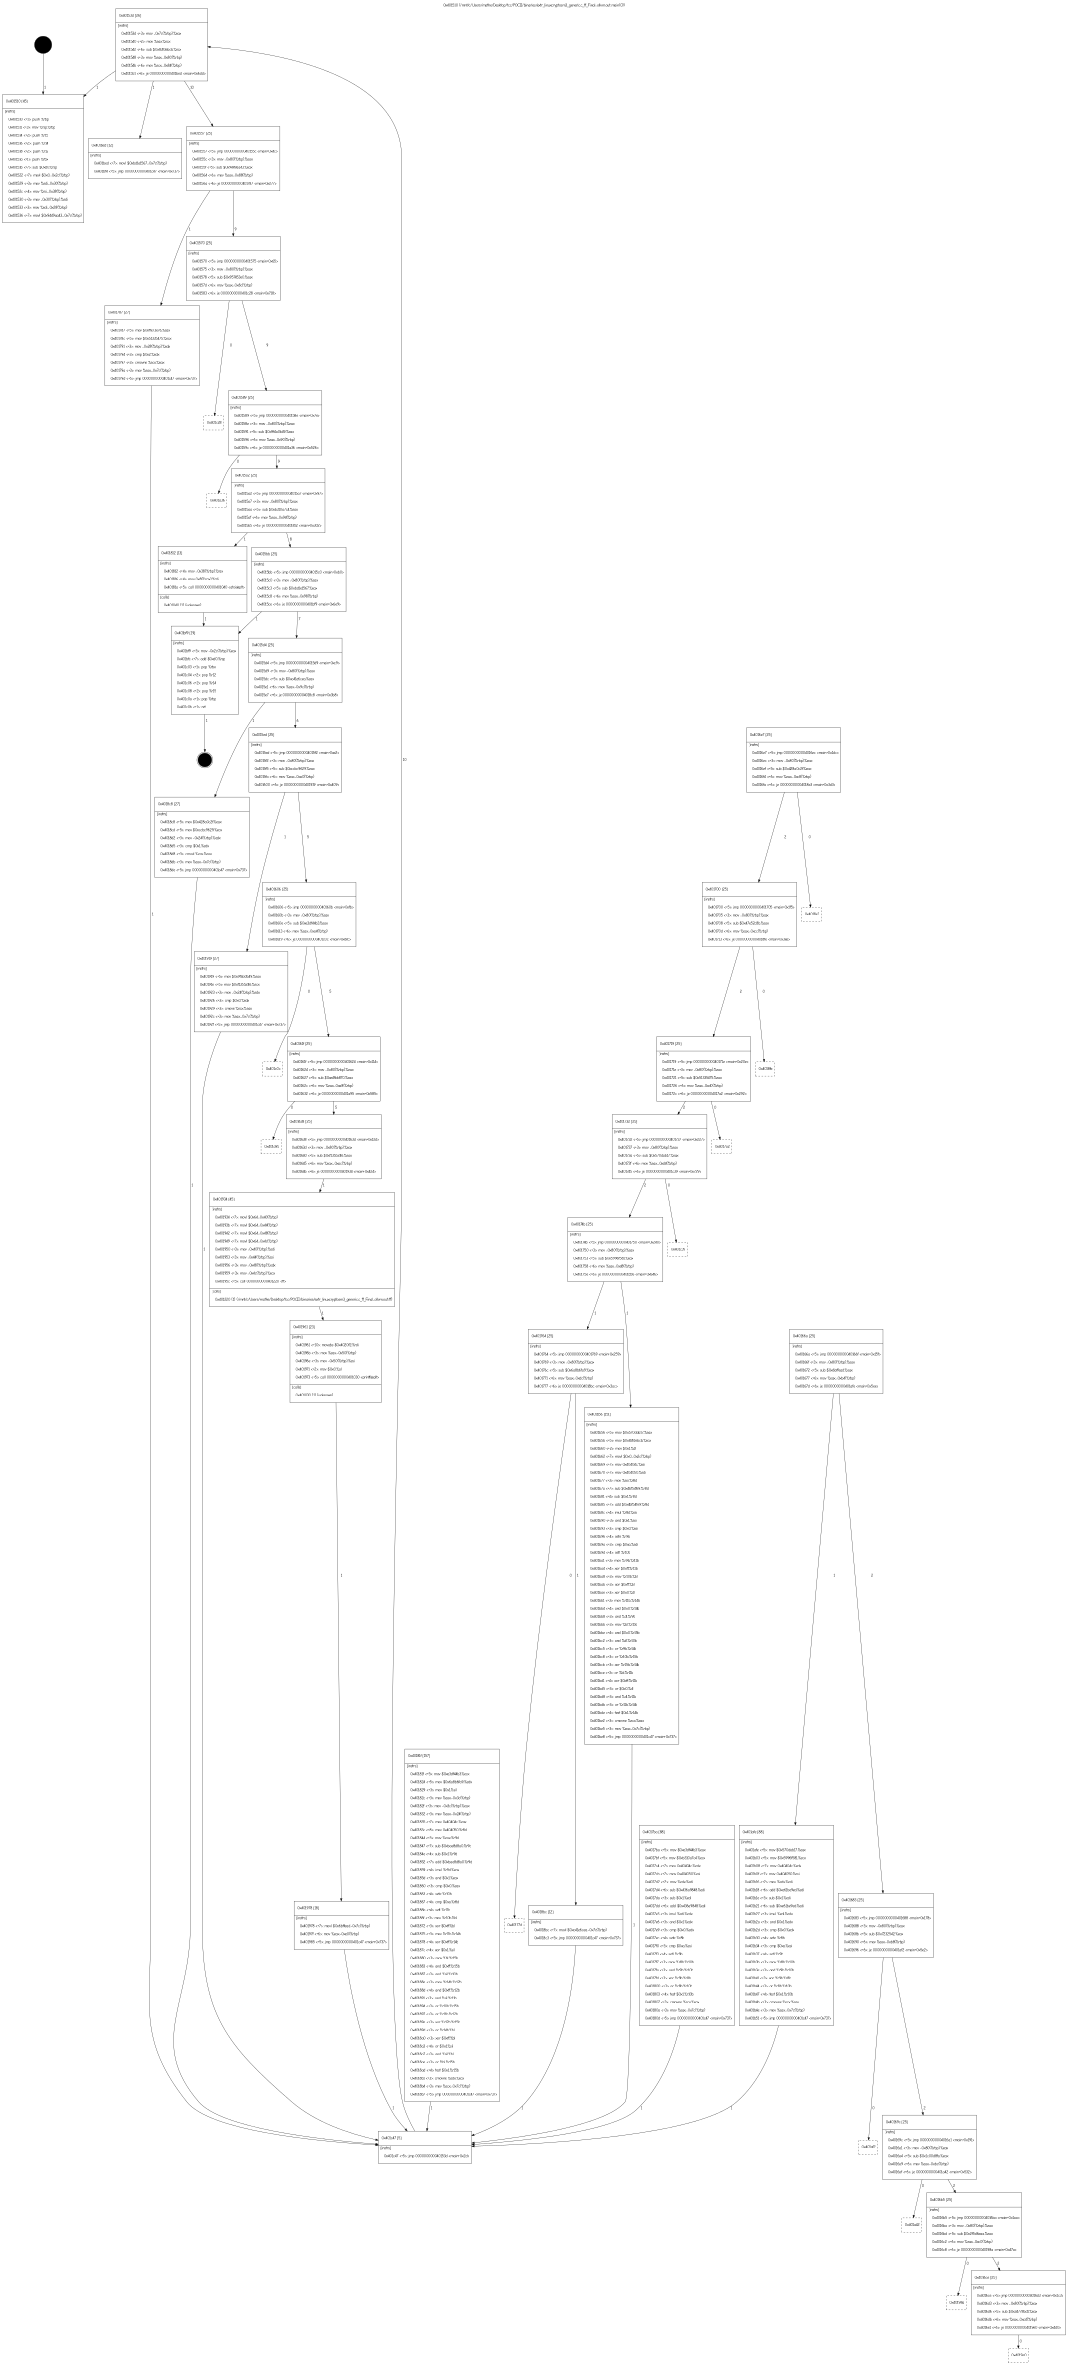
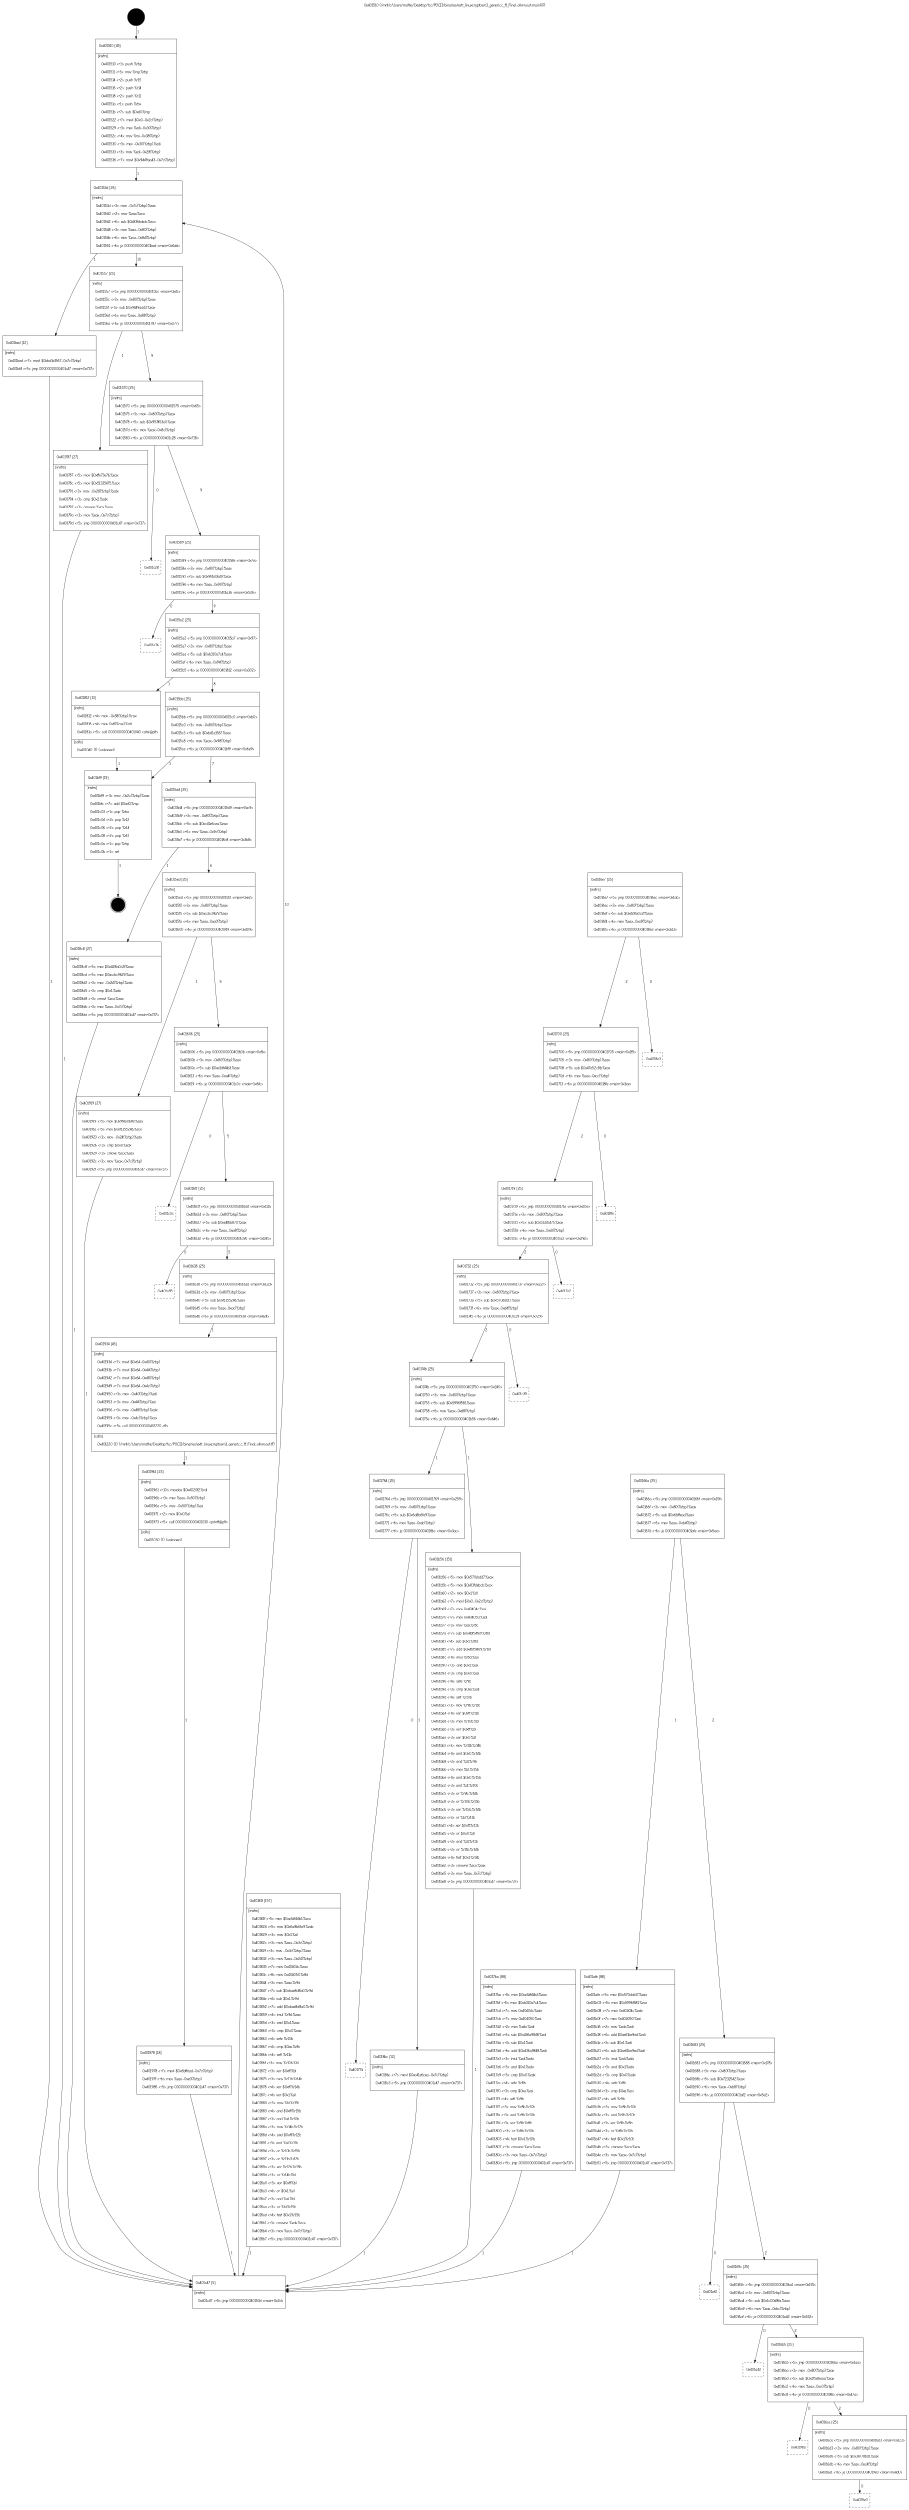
edge "0x40153d [26]" -> "0x401510 [45]": reversed
edge "0x401bed [12]" -> "0x401c47 [5]": added, label "1"
